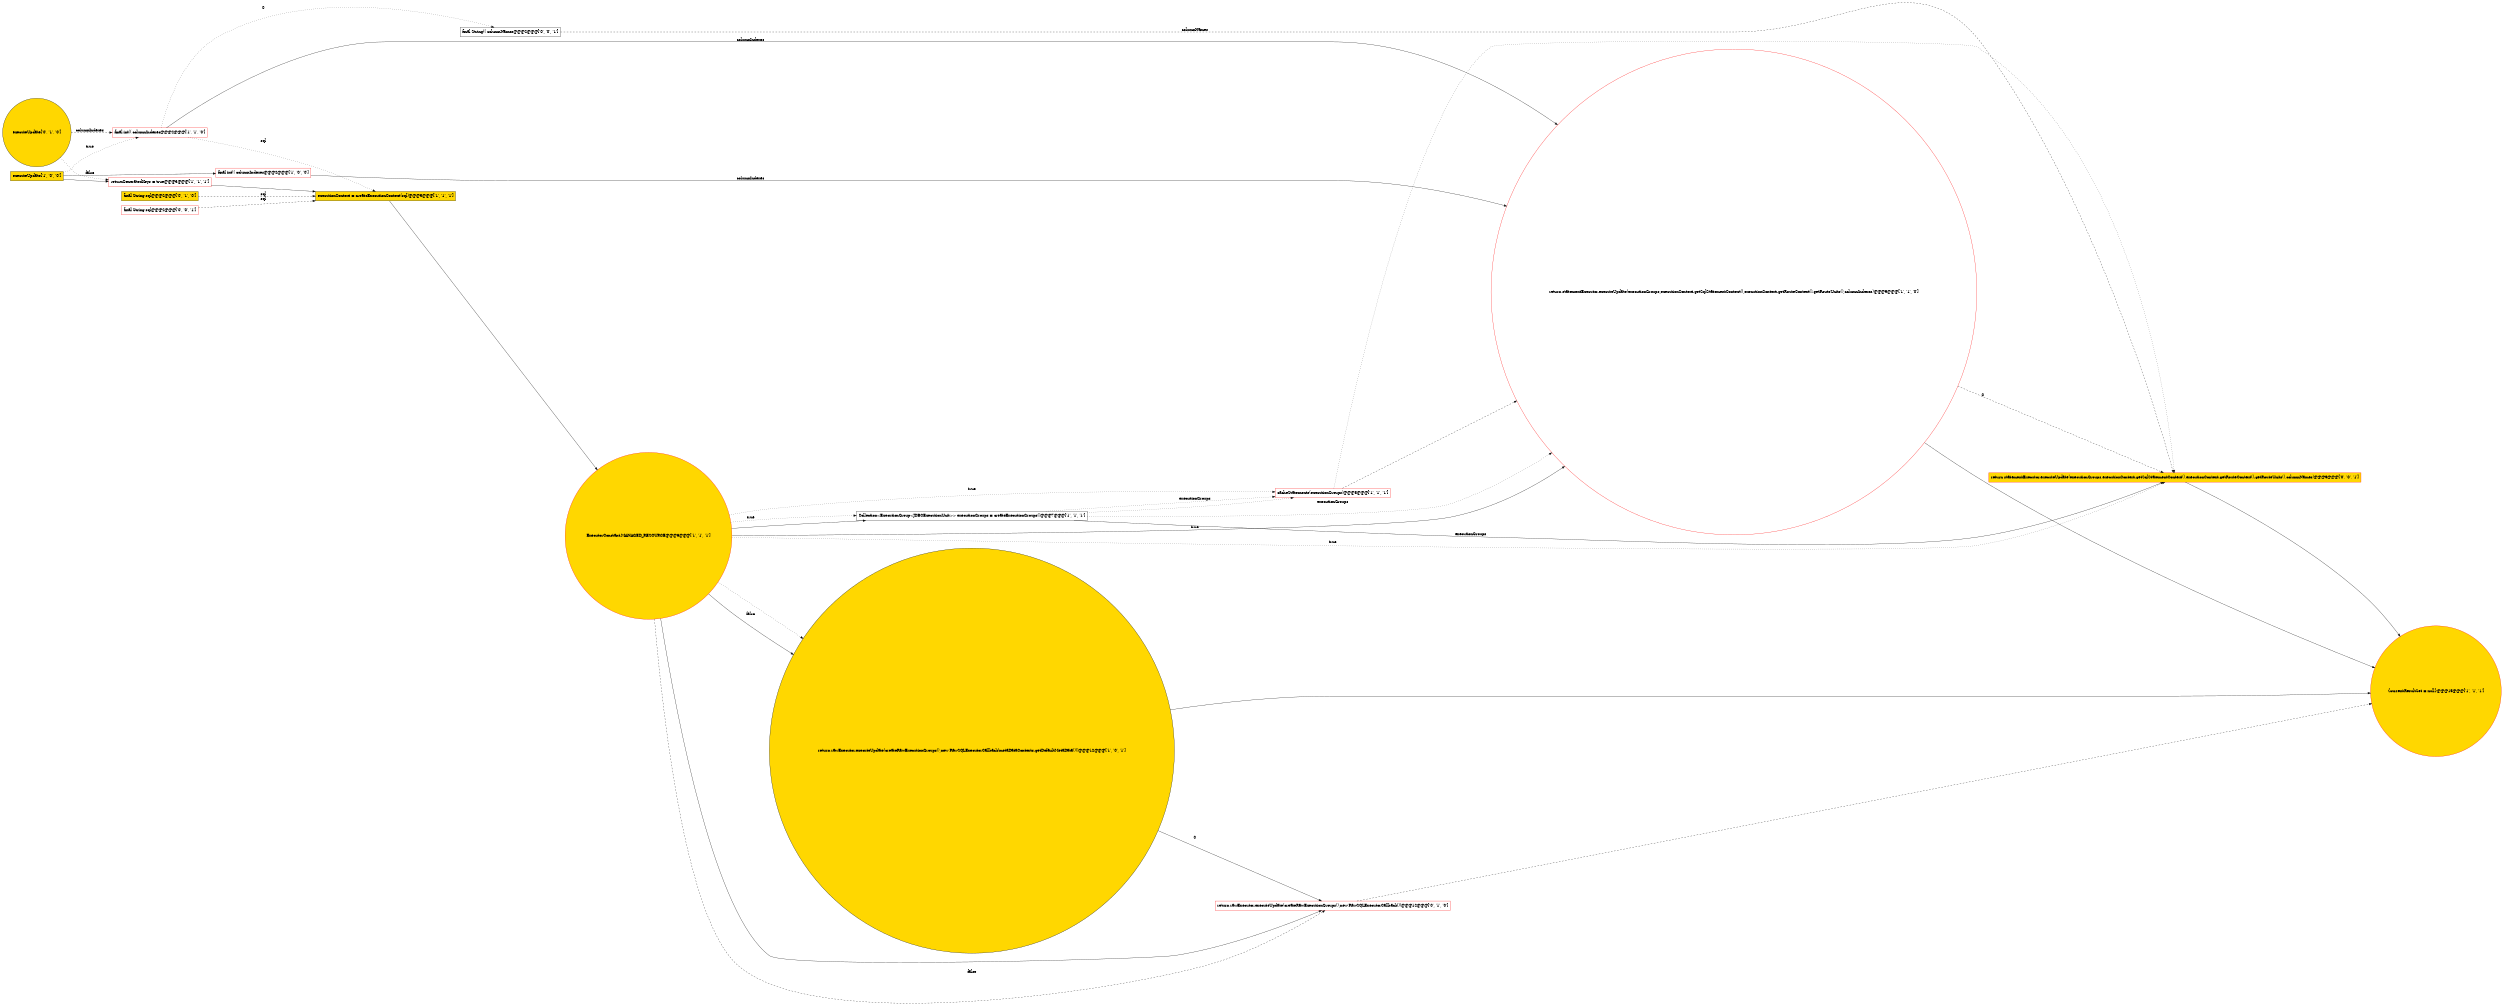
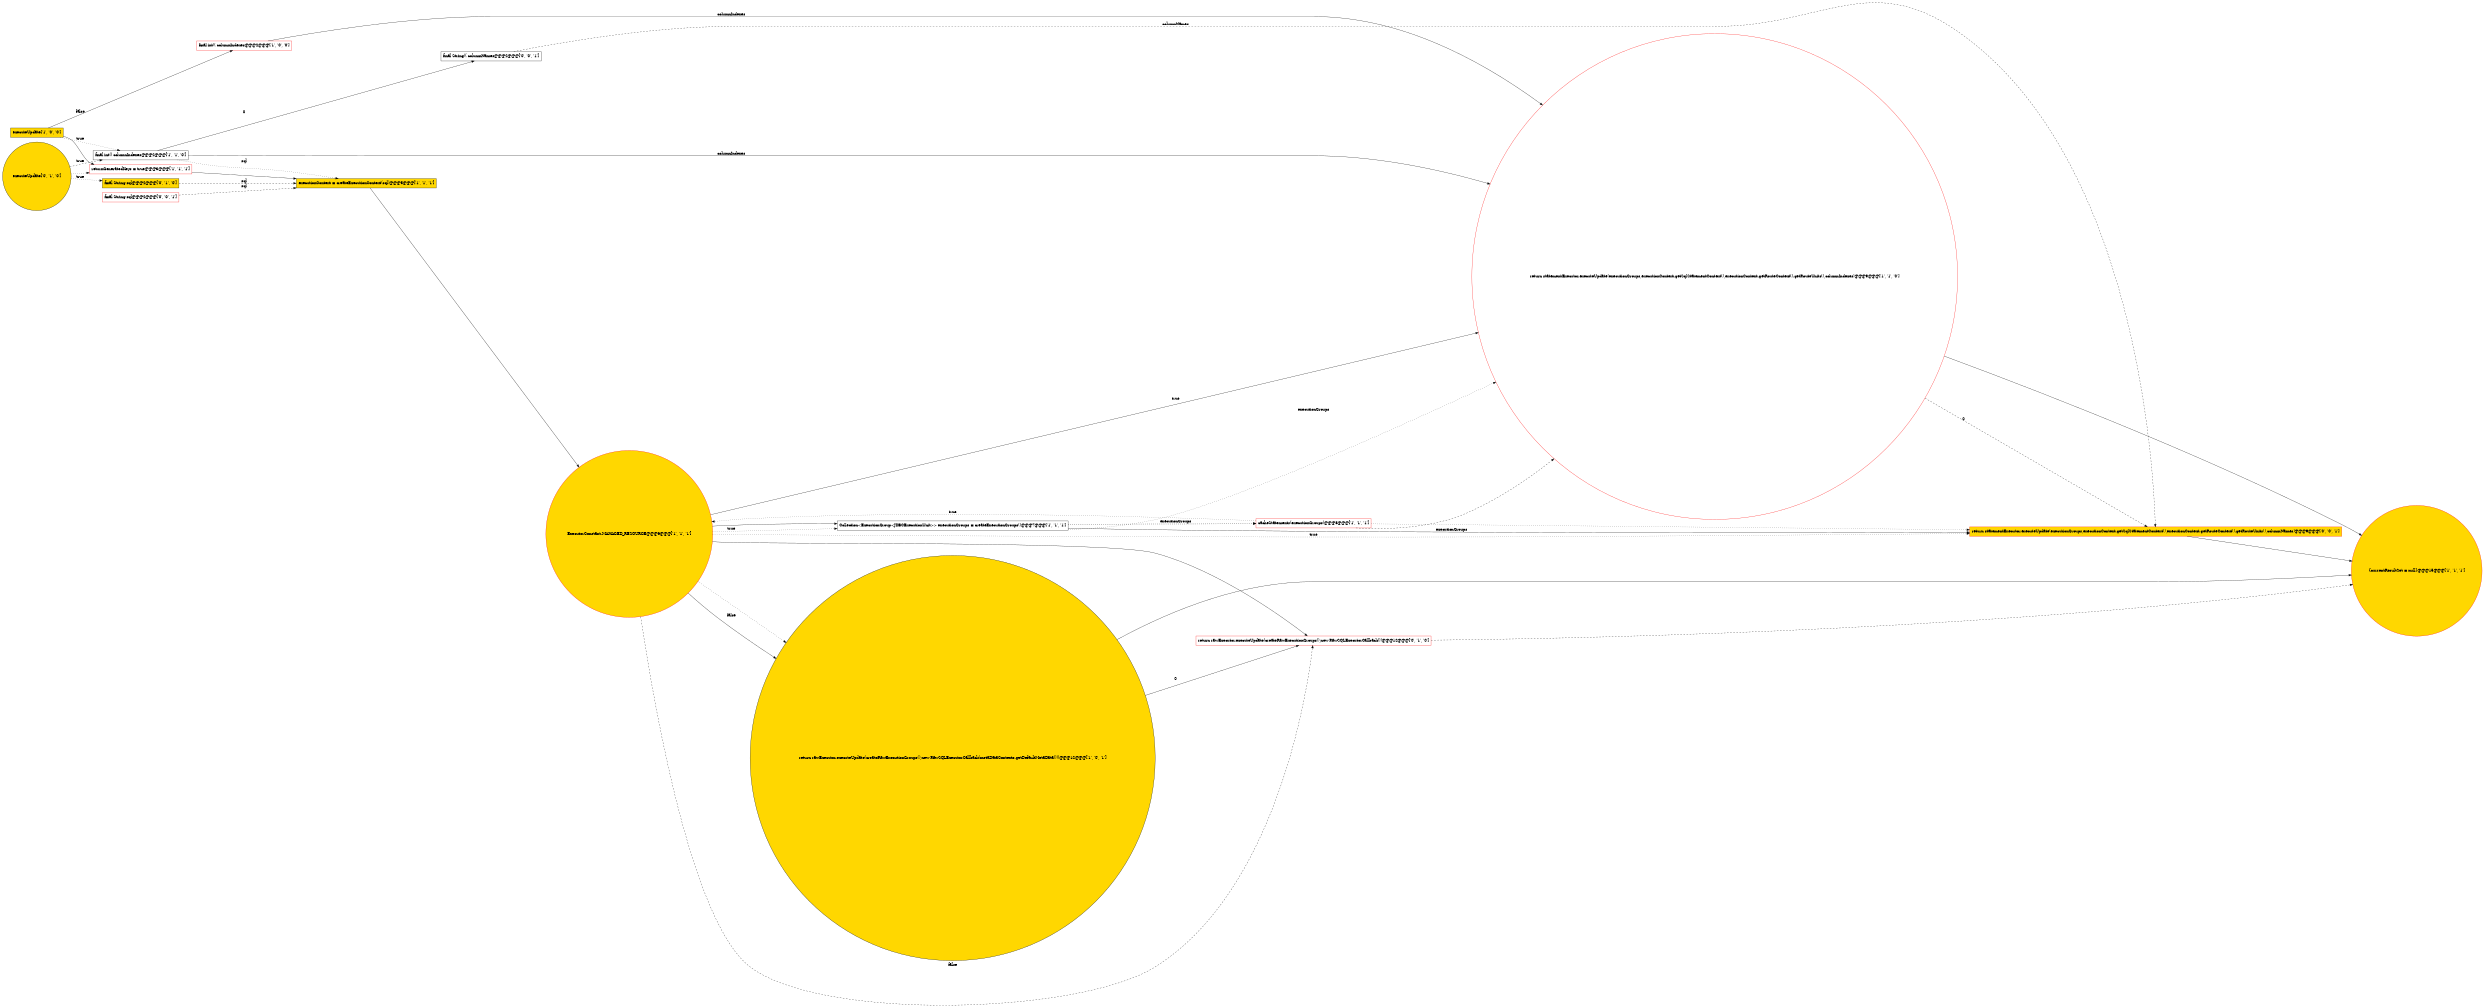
edge "final int(( columnIndexes@@@2@@@['1', '1', '0']" -> "final String(( columnNames@@@2@@@['0', '0', '1']": style dotted -> solid
edge "executeUpdate['0', '1', '0']" -> "final int(( columnIndexes@@@2@@@['1', '1', '0']": label "columnIndexes" -> "true"
node "final int(( columnIndexes@@@2@@@['1', '1', '0']": color red -> black
edge "executeUpdate['0', '1', '0']" -> "final String sql@@@2@@@['0', '1', '0']": added, label "true"
edge "ExecutorConstant.MANAGED_RESOURCE@@@6@@@['1', '1', '1']" -> "cacheStatements(executionGroups)@@@8@@@['1', '1', '1']": reversed
